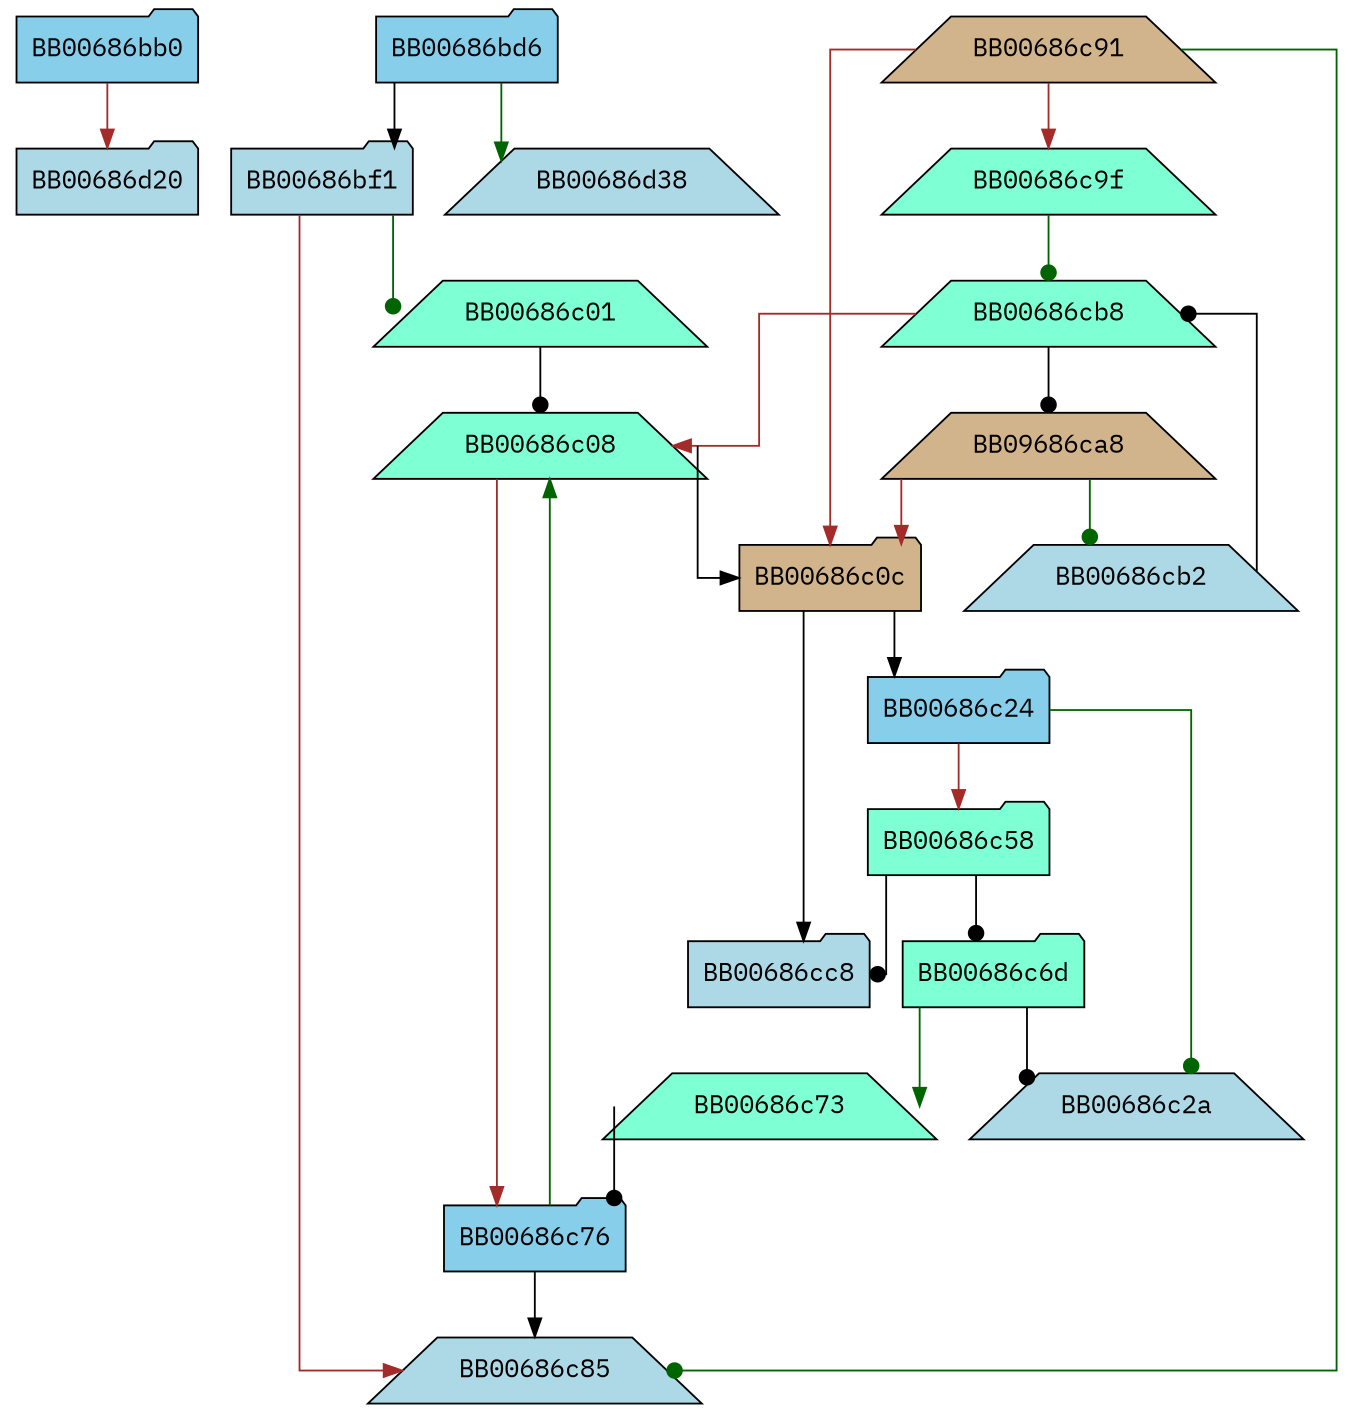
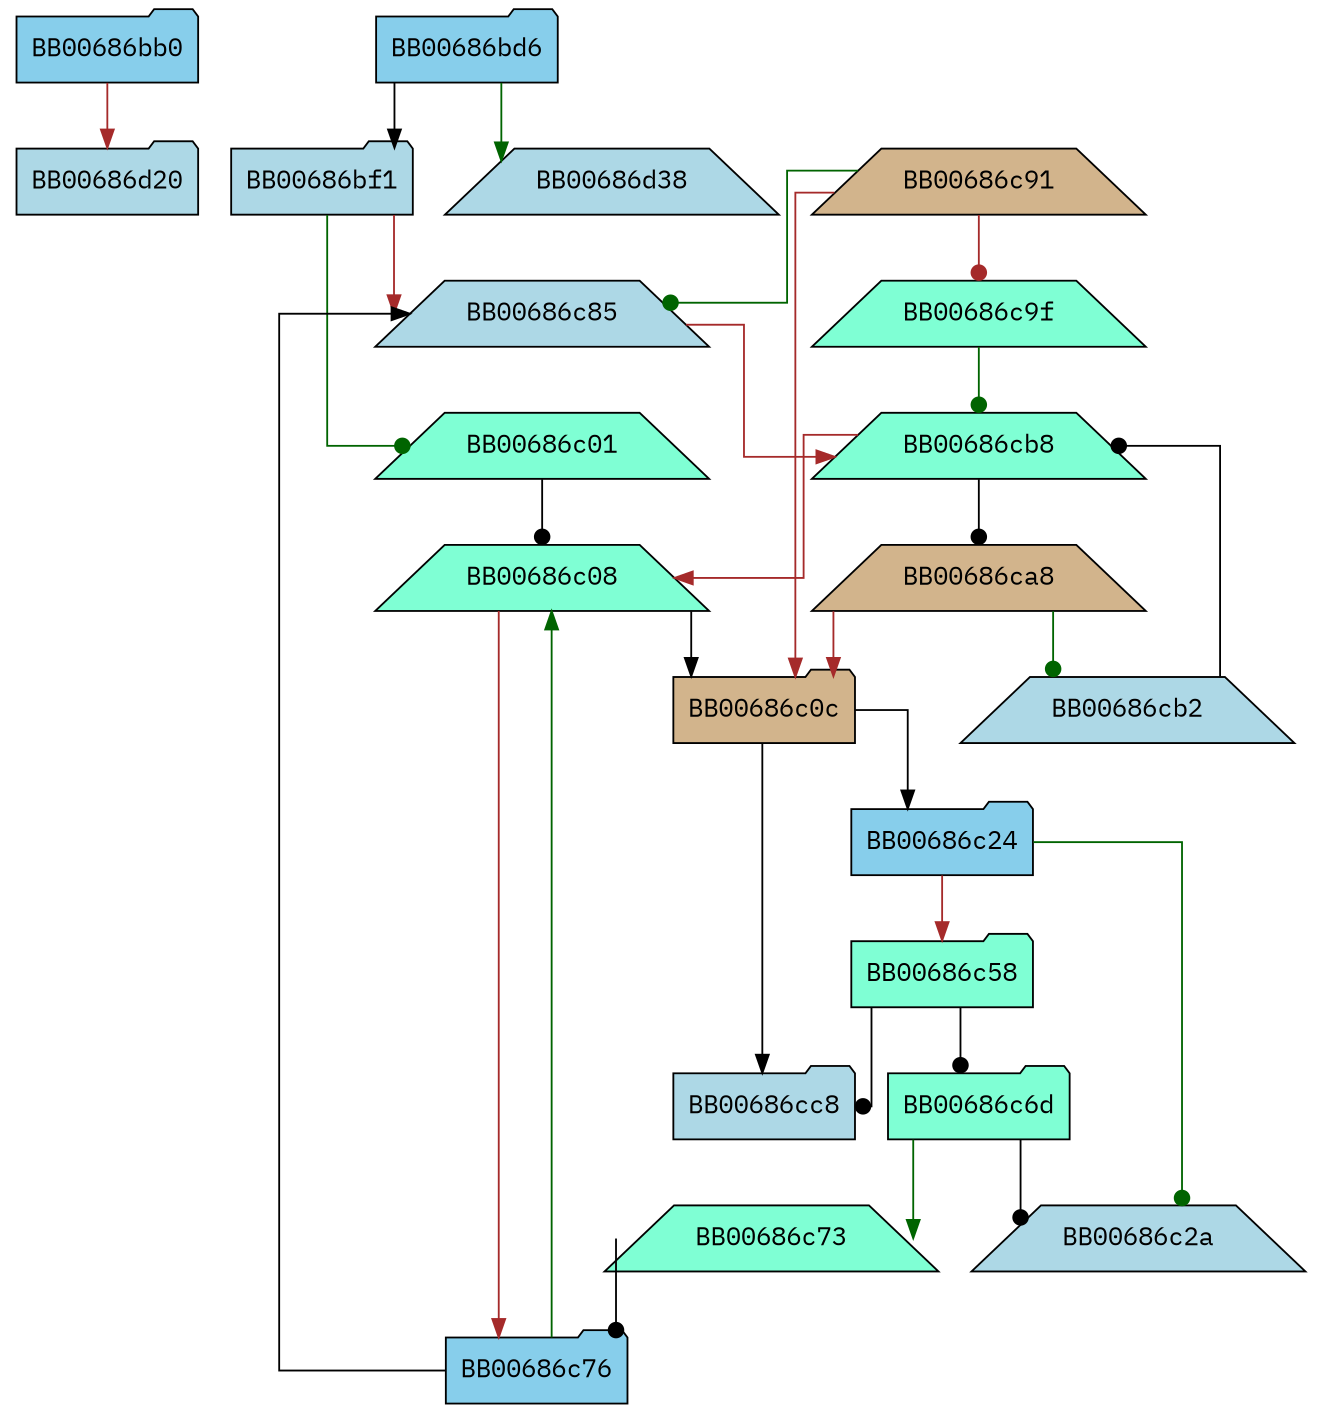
edge "BB00686c91" -> "BB00686c9f": arrowhead normal -> dot
edge "BB00686c85" -> "BB00686cb8": added
node "BB09686ca8": label "BB09686ca8" -> "BB00686ca8"
